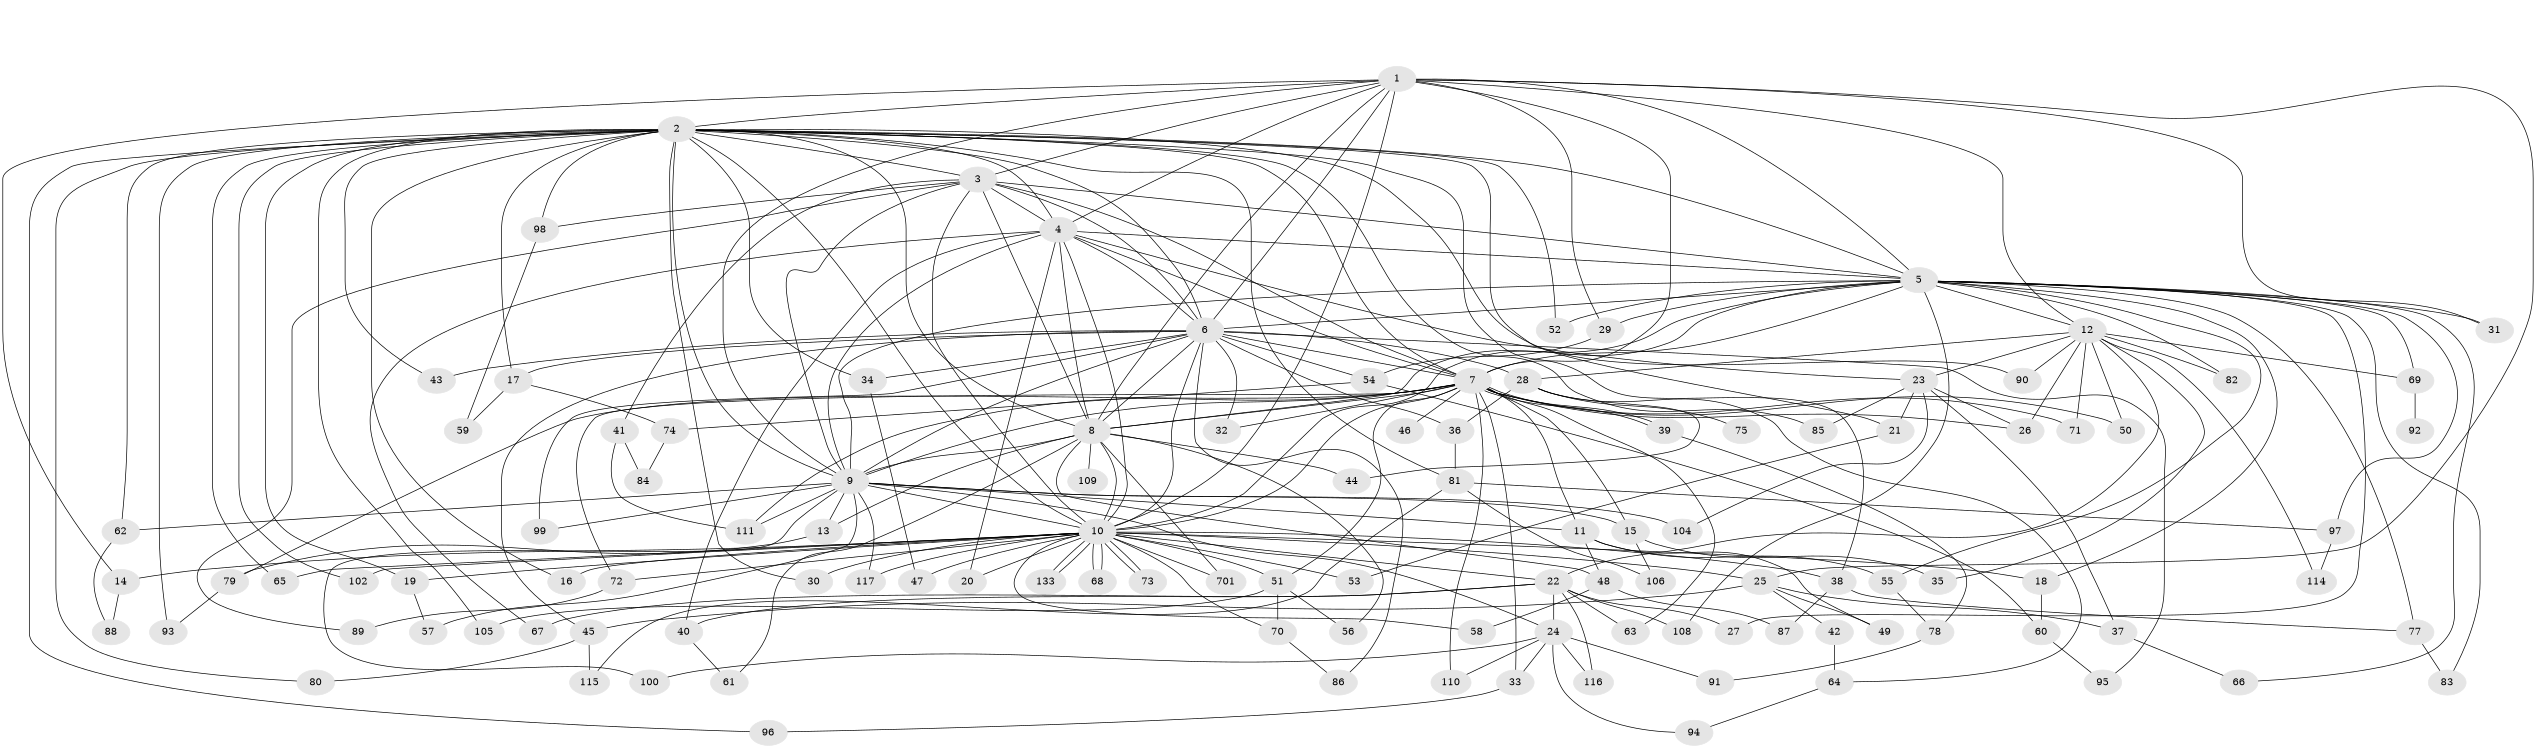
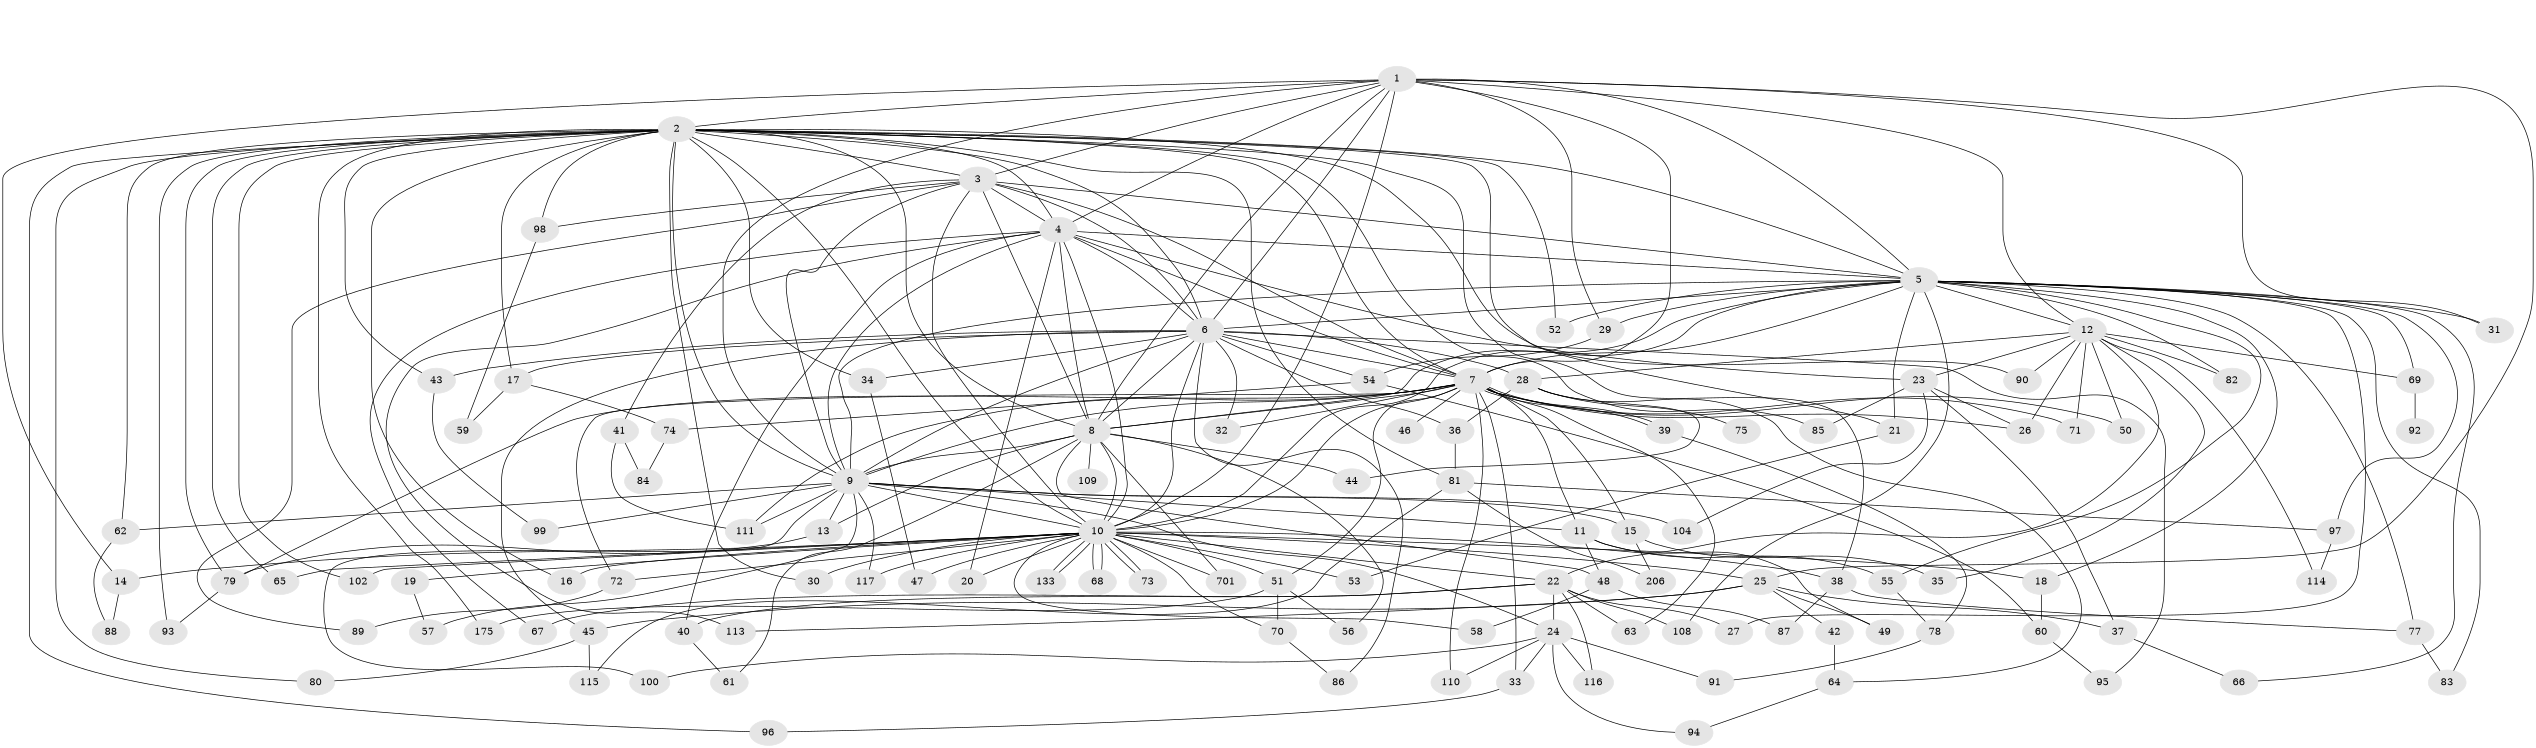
edge "2" -- "19": now "2" -- "79"
edge "6" -- "99": now "43" -- "99"
edge "23" -- "21": now "5" -- "21"
node "106": label "106" -> "206"
node "105": label "105" -> "175"
node "113": added
